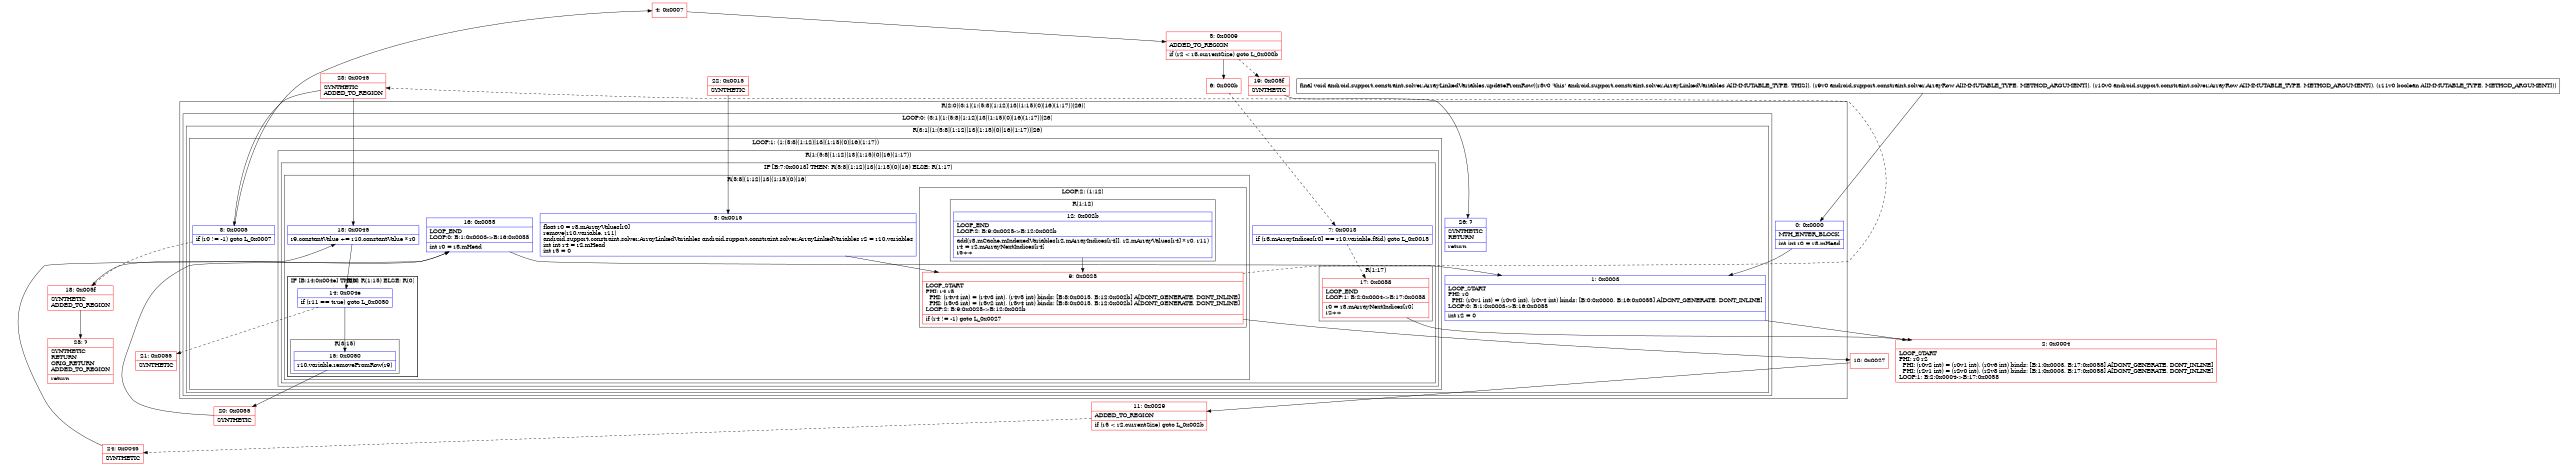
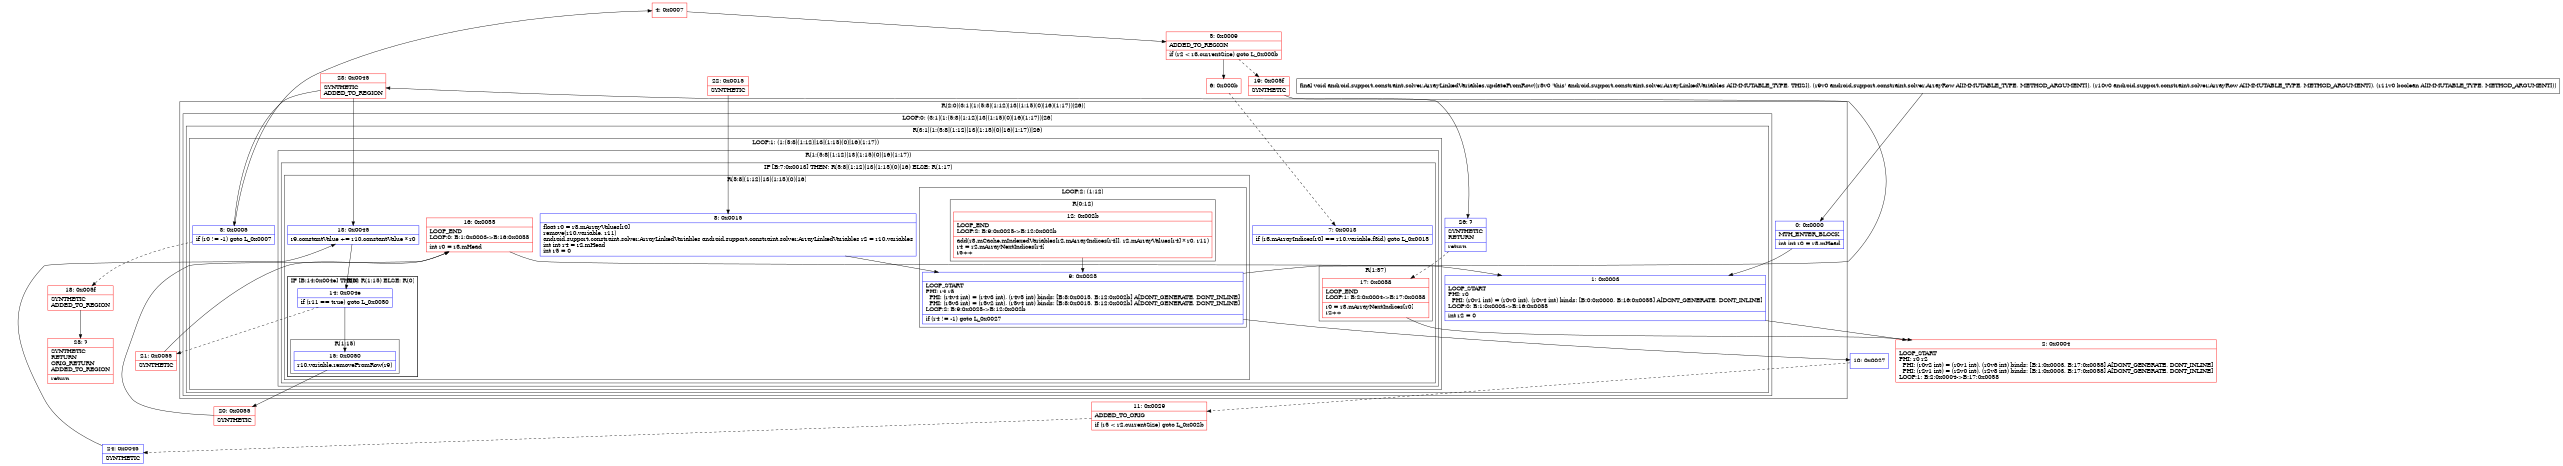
edge "9: 0x0025" -> "23: 0x0045": style dashed -> solid
cluster "R(1:12)": label "R(1:12)" -> "R(0:12)"
node "16: 0x0055": color blue -> red
node "12: 0x002b": color blue -> red
edge "7: 0x0013" -> "17: 0x0058": now "26: ?" -> "17: 0x0058"
edge "18: 0x005f" -> "16: 0x0055": now "21: 0x0055" -> "16: 0x0055"
cluster "R(1:17)": label "R(1:17)" -> "R(1:57)"
node "9: 0x0025": color red -> blue
cluster "R(3:15)": label "R(3:15)" -> "R(1:15)"
node "10: 0x0027": color red -> blue
edge "10: 0x0027" -> "11: 0x0029": style solid -> dashed
node "11: 0x0029": text "ADDED_TO_REGION" -> "ADDED_TO_ORIG"
node "24: 0x0045": color red -> blue
